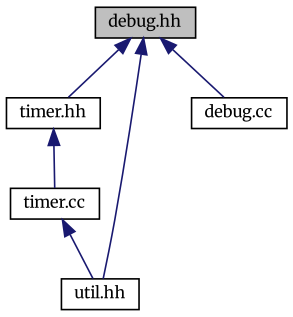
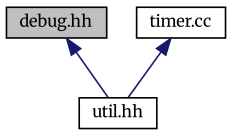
node "timer.hh": removed
node "debug.cc": removed
